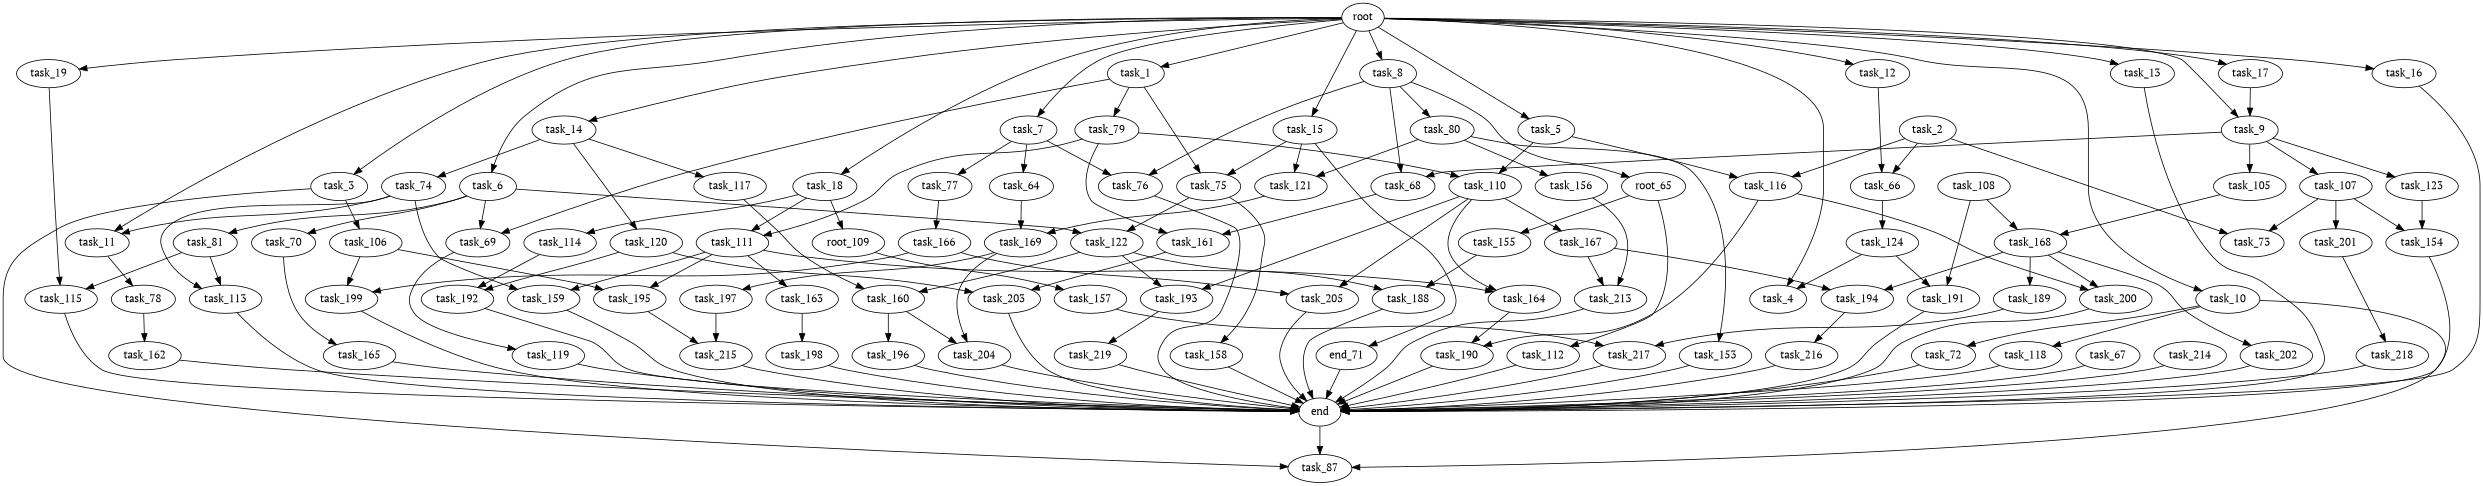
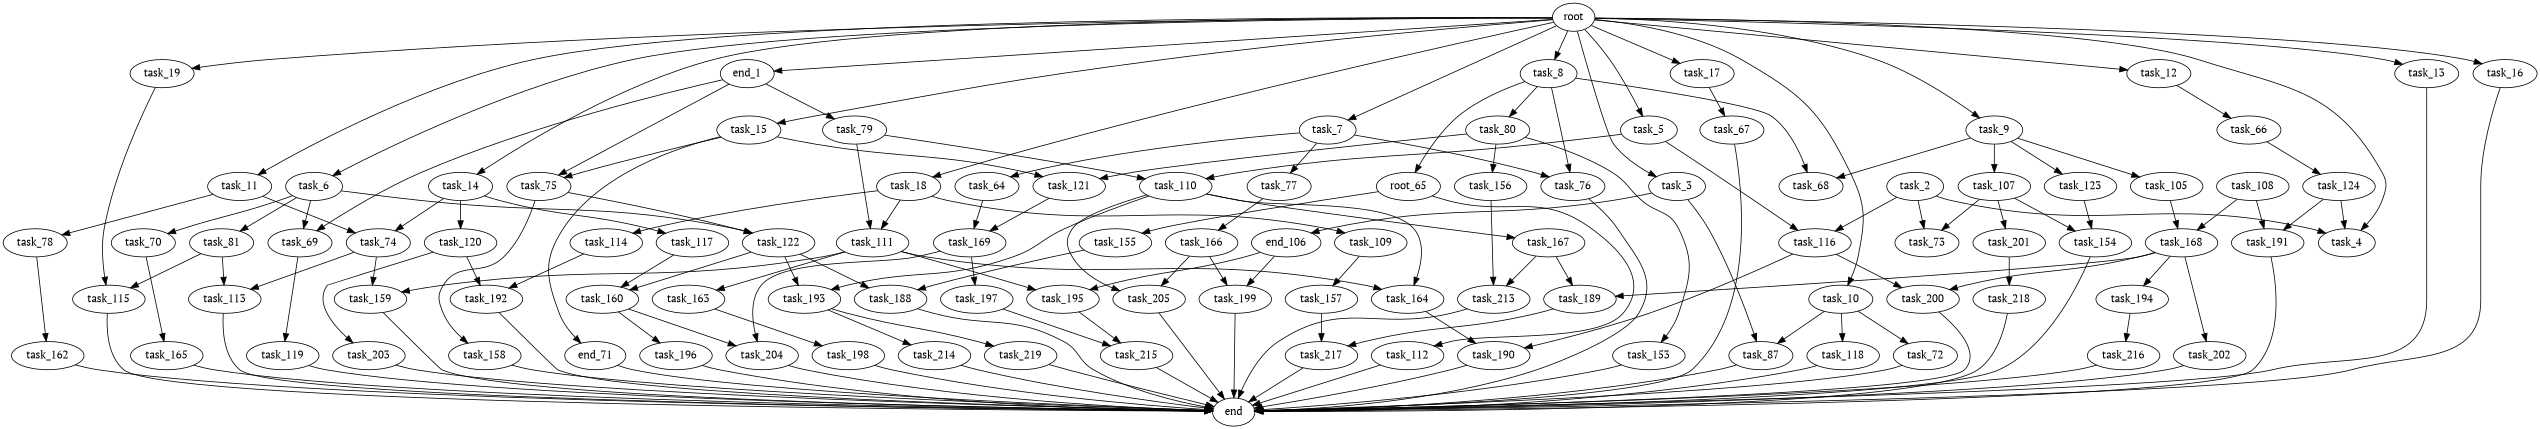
node "task_1": label "task_1" -> "end_1"
edge "task_17" -> "task_9": now "task_17" -> "task_67"
edge "task_2" -> "task_66": now "task_2" -> "task_4"
edge "task_74" -> "task_11": reversed
node "task_106": label "task_106" -> "end_106"
node "root_109": label "root_109" -> "task_109"
node "task_161": removed
edge "task_167" -> "task_194": now "task_167" -> "task_189"
edge "task_193" -> "task_214": added
edge "end" -> "task_87": reversed
